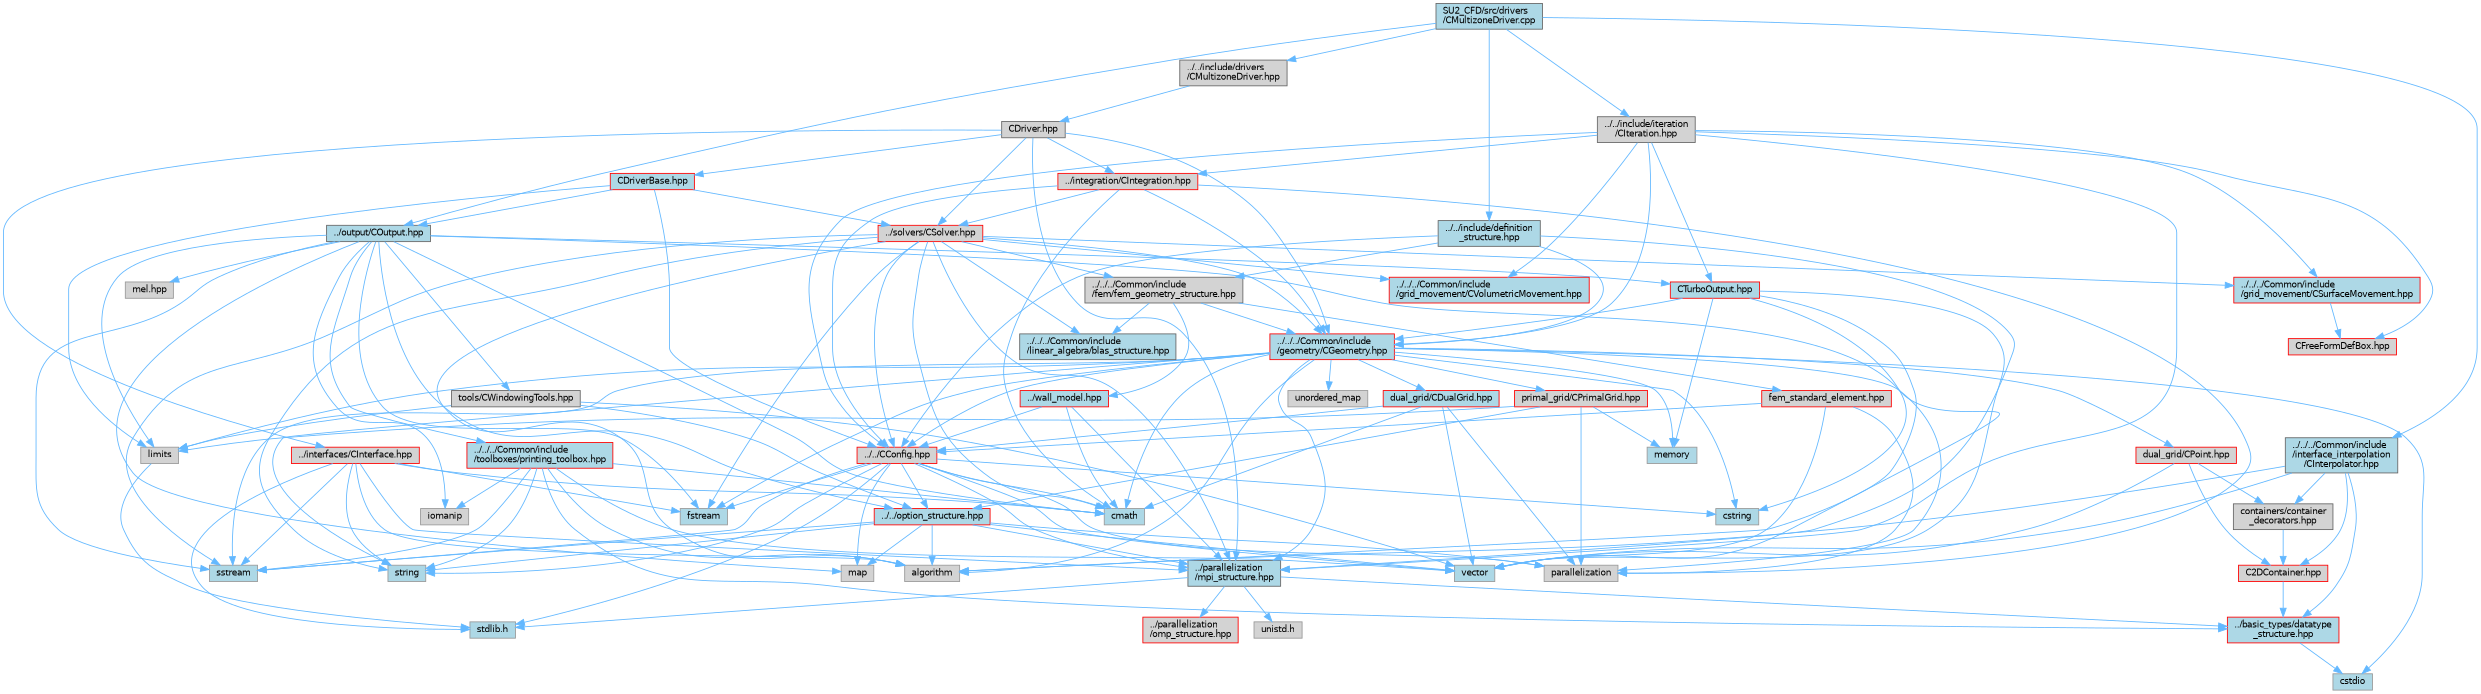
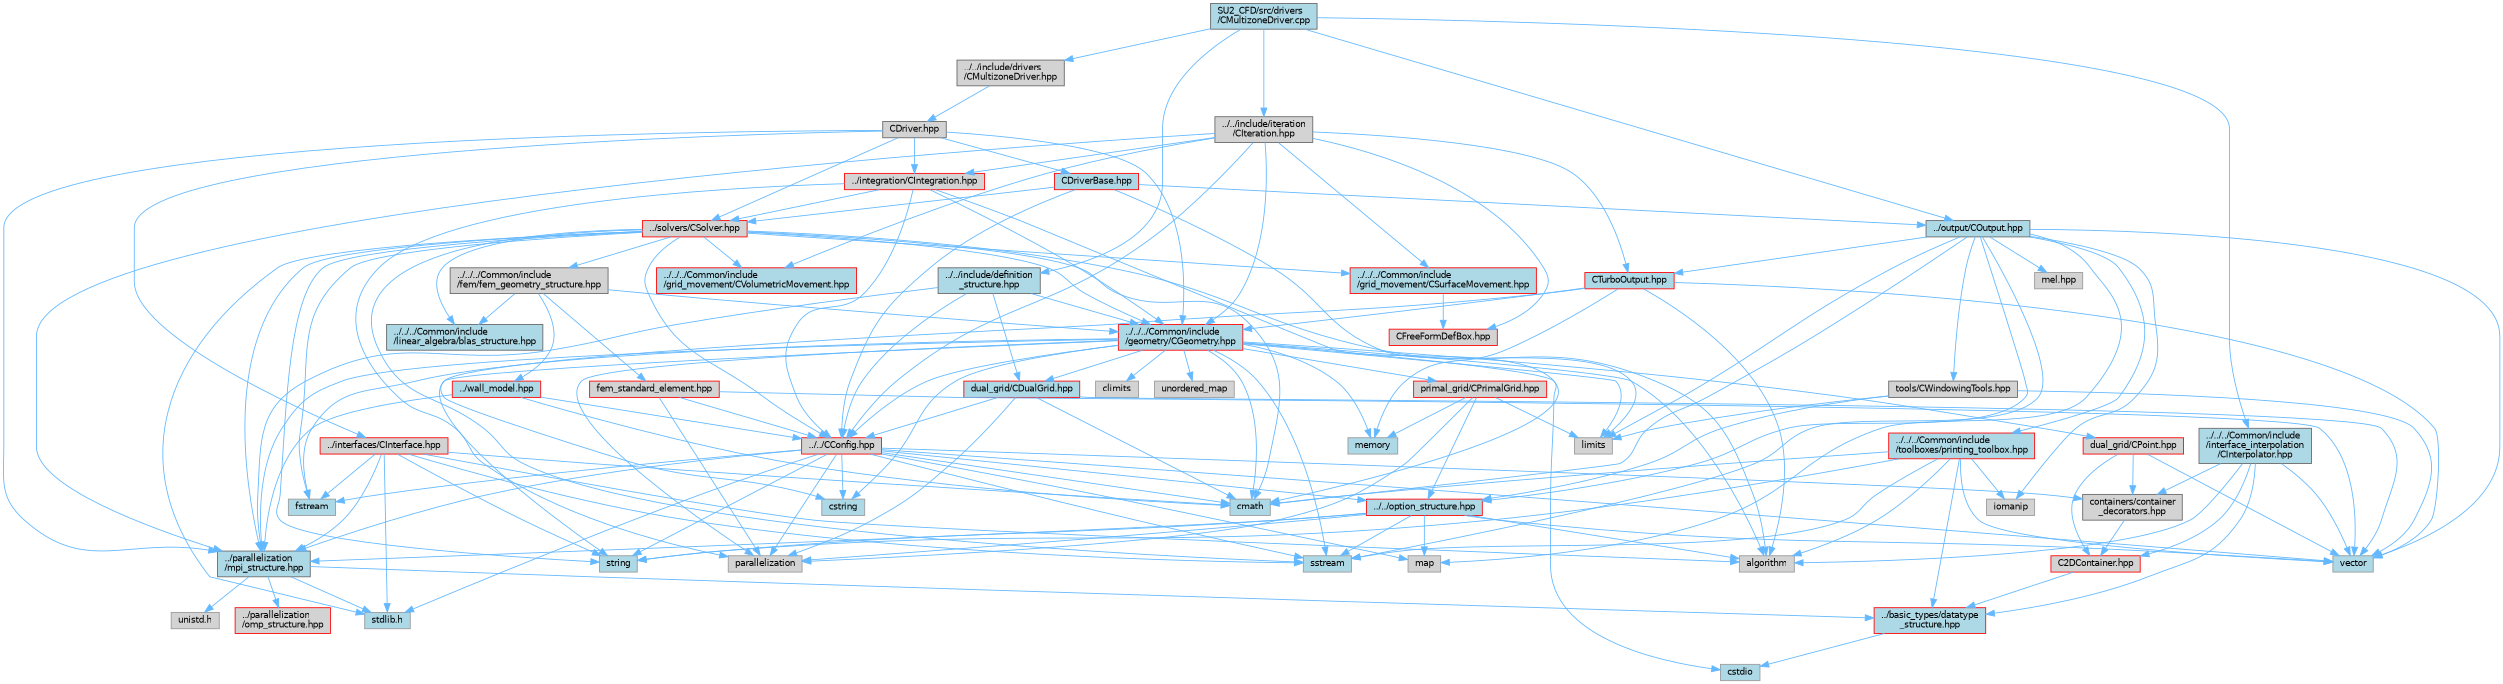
edge "../../include/definition _structure.hpp" -> "../../../Common/include /fem/fem_geometry_structure.hpp": now "../../include/definition _structure.hpp" -> "dual_grid/CDualGrid.hpp"
node "climits": added
edge "../output/COutput.hpp" -> "fstream": removed
edge "../../CConfig.hpp" -> "containers/container _decorators.hpp": added
edge "limits" -> "stdlib.h": now "../solvers/CSolver.hpp" -> "stdlib.h"
